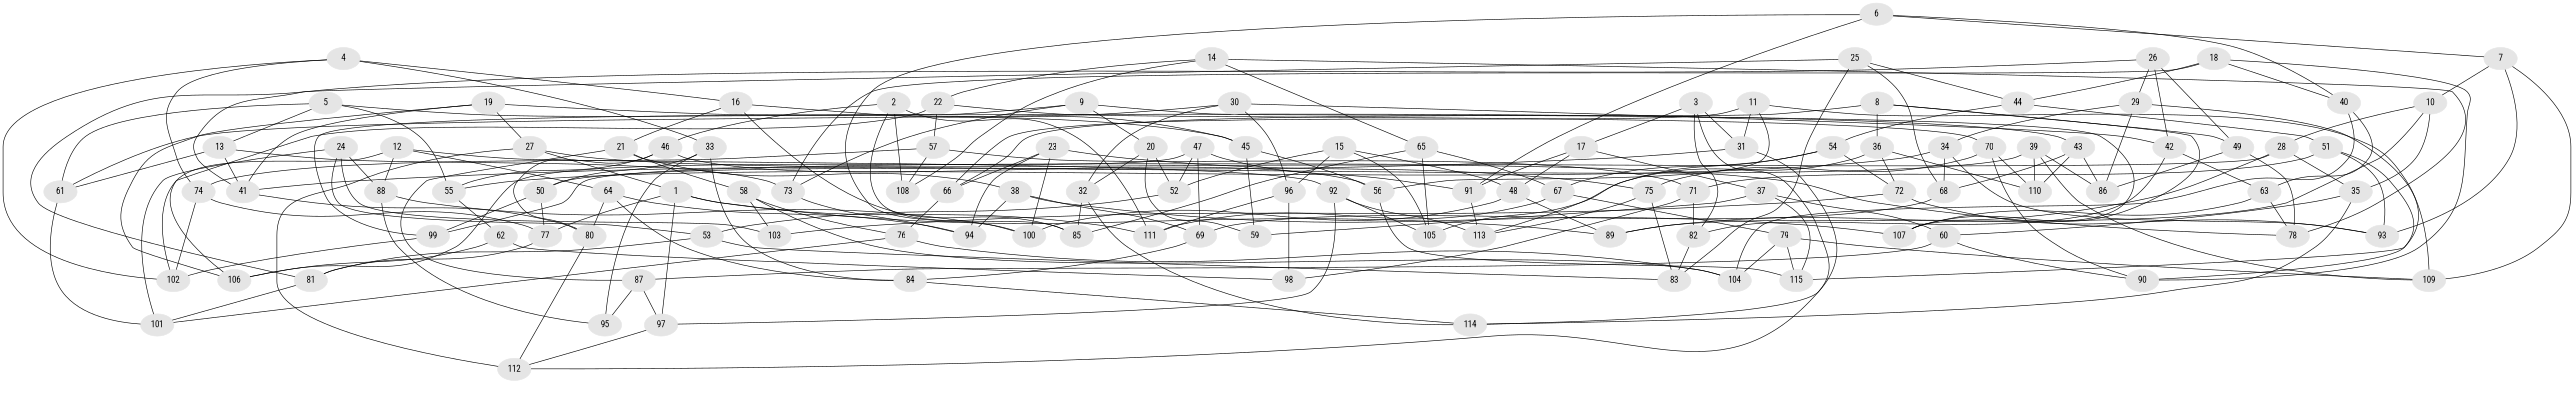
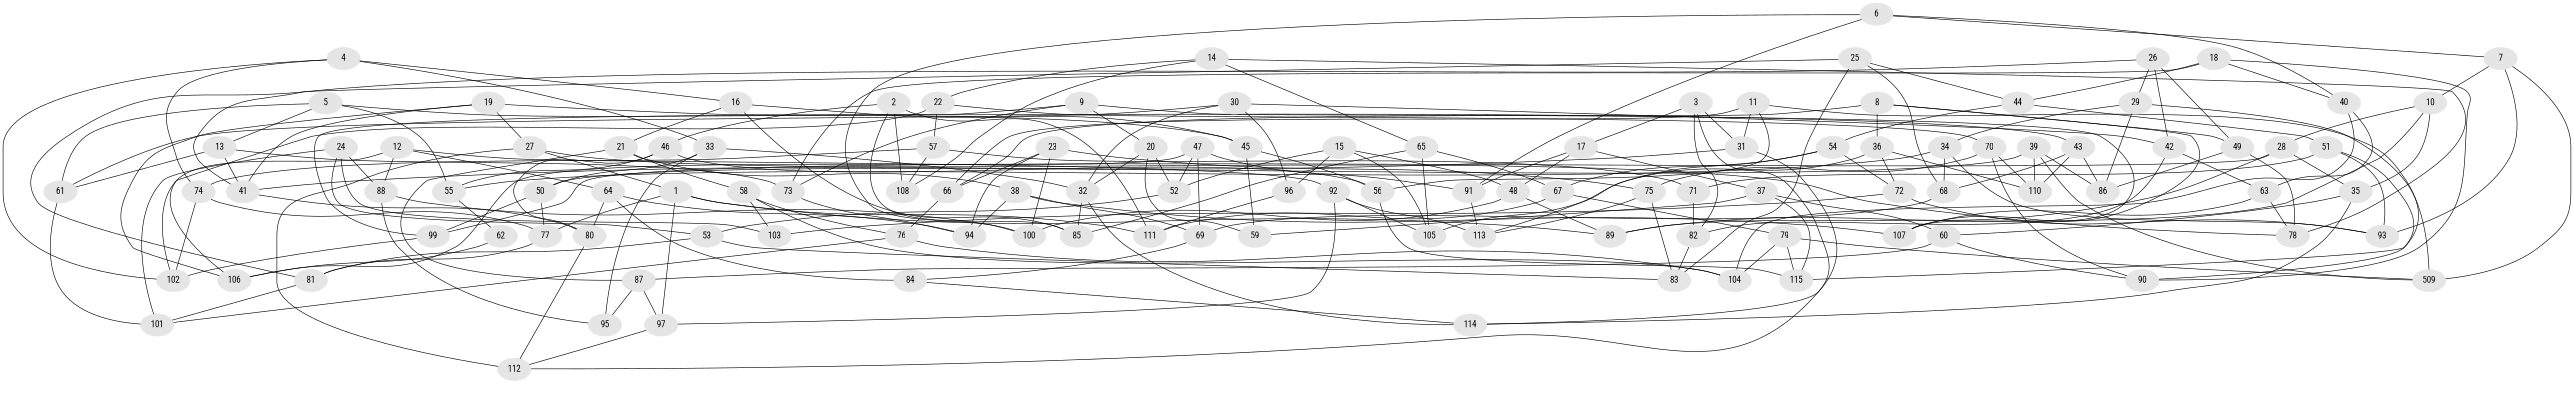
edge "33" -- "84": now "33" -- "32"
node "98": removed
node "109": label "109" -> "509"
